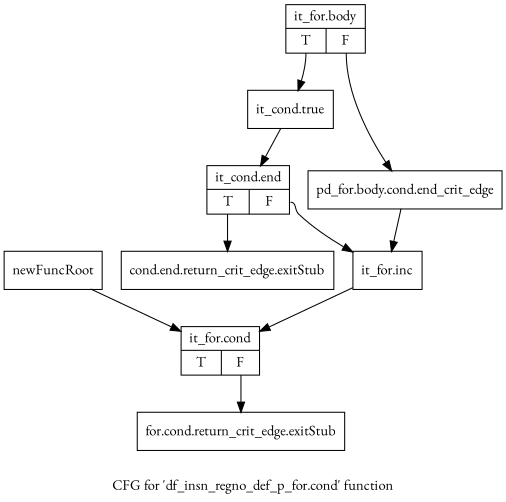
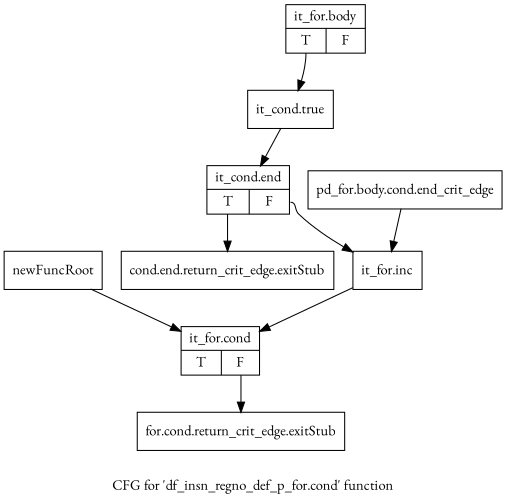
edge "it_for.body" -> "pd_for.body.cond.end_crit_edge": removed
